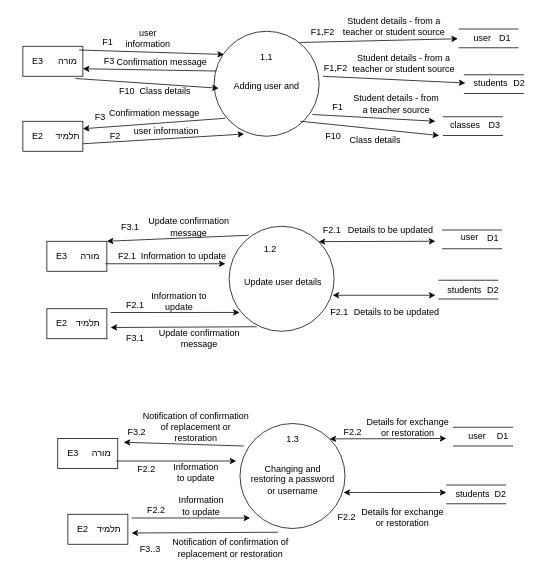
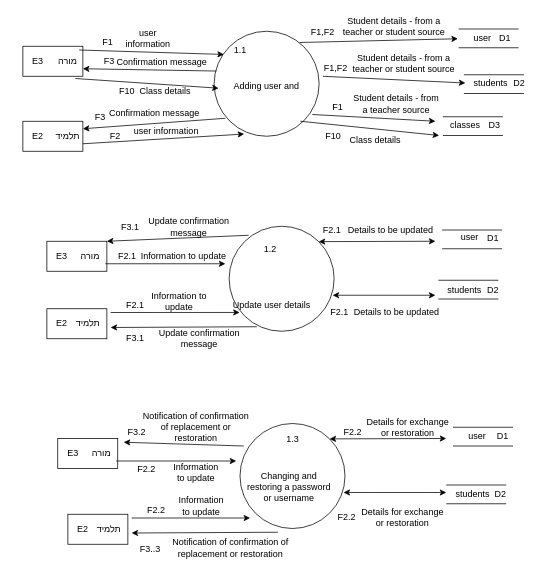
node "1.1": moved (267, 57) -> (240, 50)
node "Update user details": moved (283, 282) -> (272, 305)
node "Changing and restoring a password or username": moved (293, 480) -> (289, 487)
